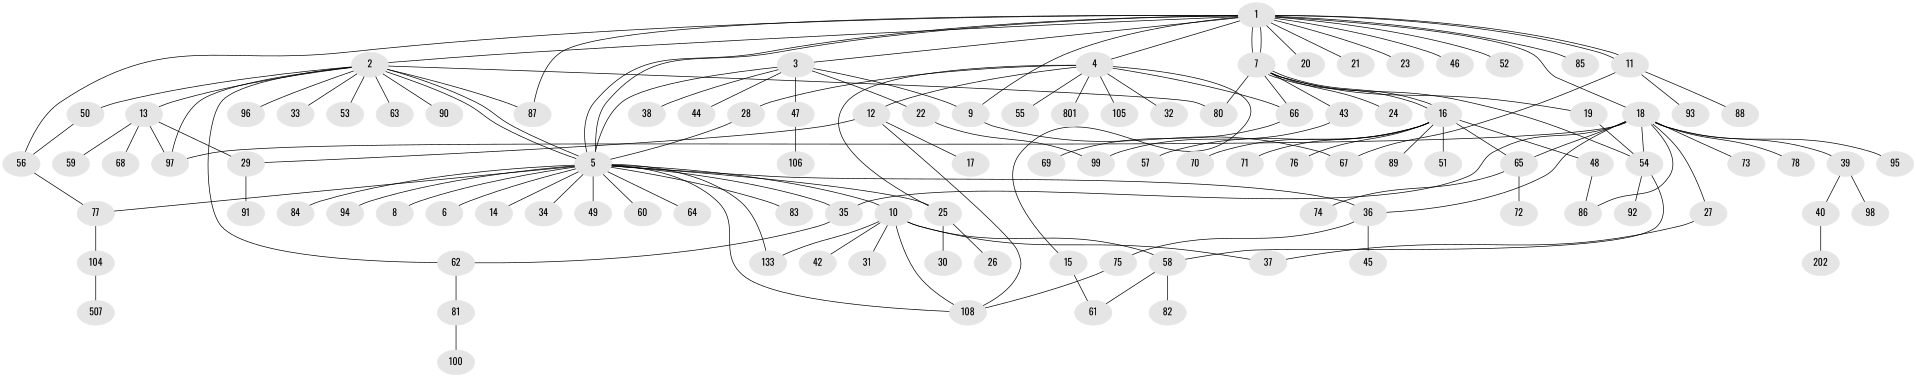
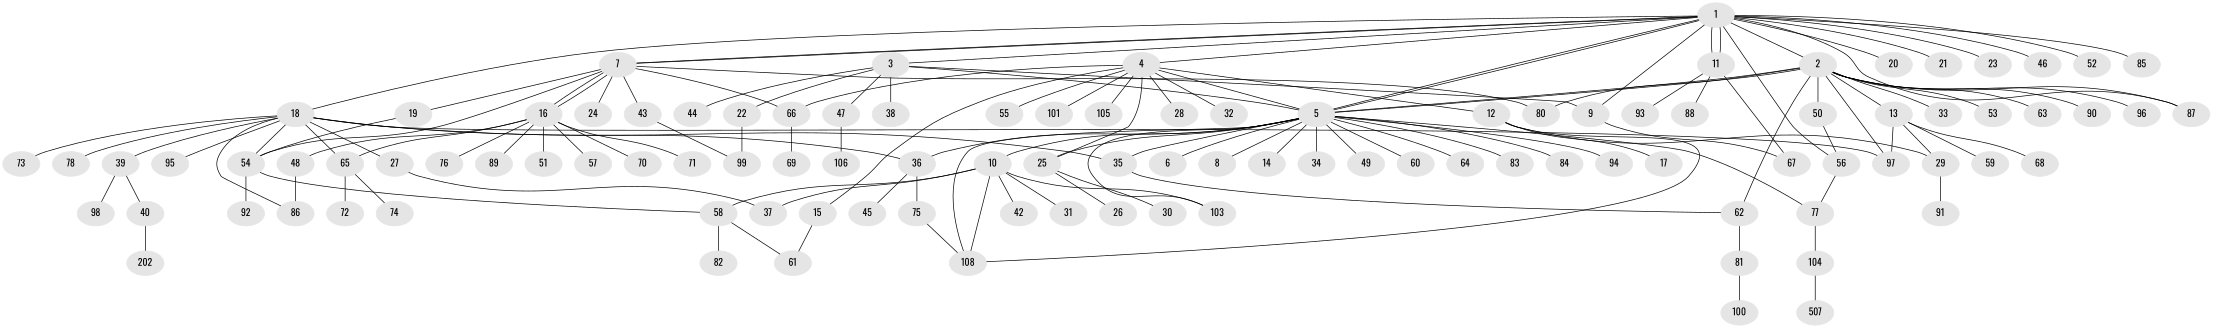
node "801": label "801" -> "101"
edge "28" -- "5": now "4" -- "5"
node "133": label "133" -> "103"
